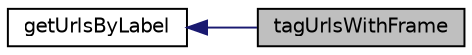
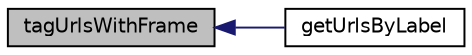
edge "tagUrlsWithFrame" -> "getUrlsByLabel": reversed
